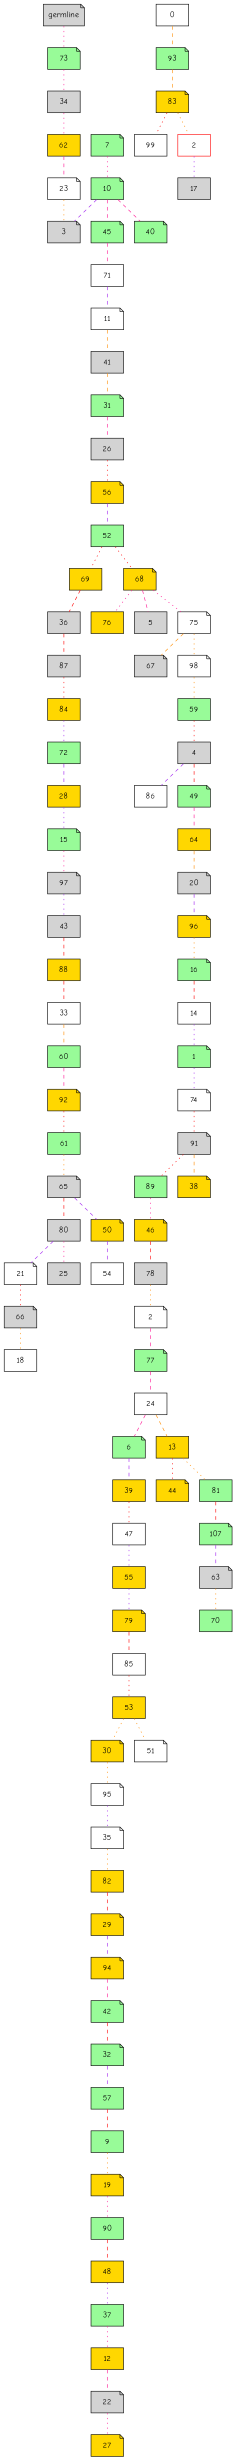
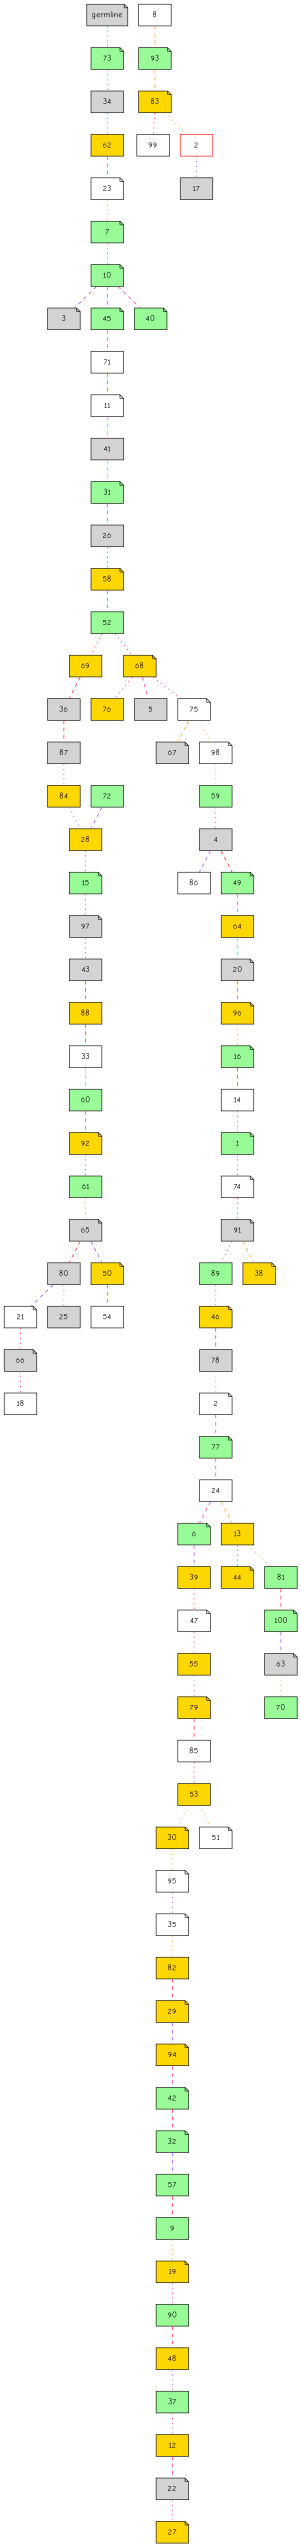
node "0": label "0" -> "8"
edge "23" -- "3": now "23" -- "7"
node "56": label "56" -> "58"
edge "84" -- "72": now "84" -- "28"
edge "66" -- "18": color darkorange -> deeppink
node "47": shape box -> note
node "107": label "107" -> "100"
